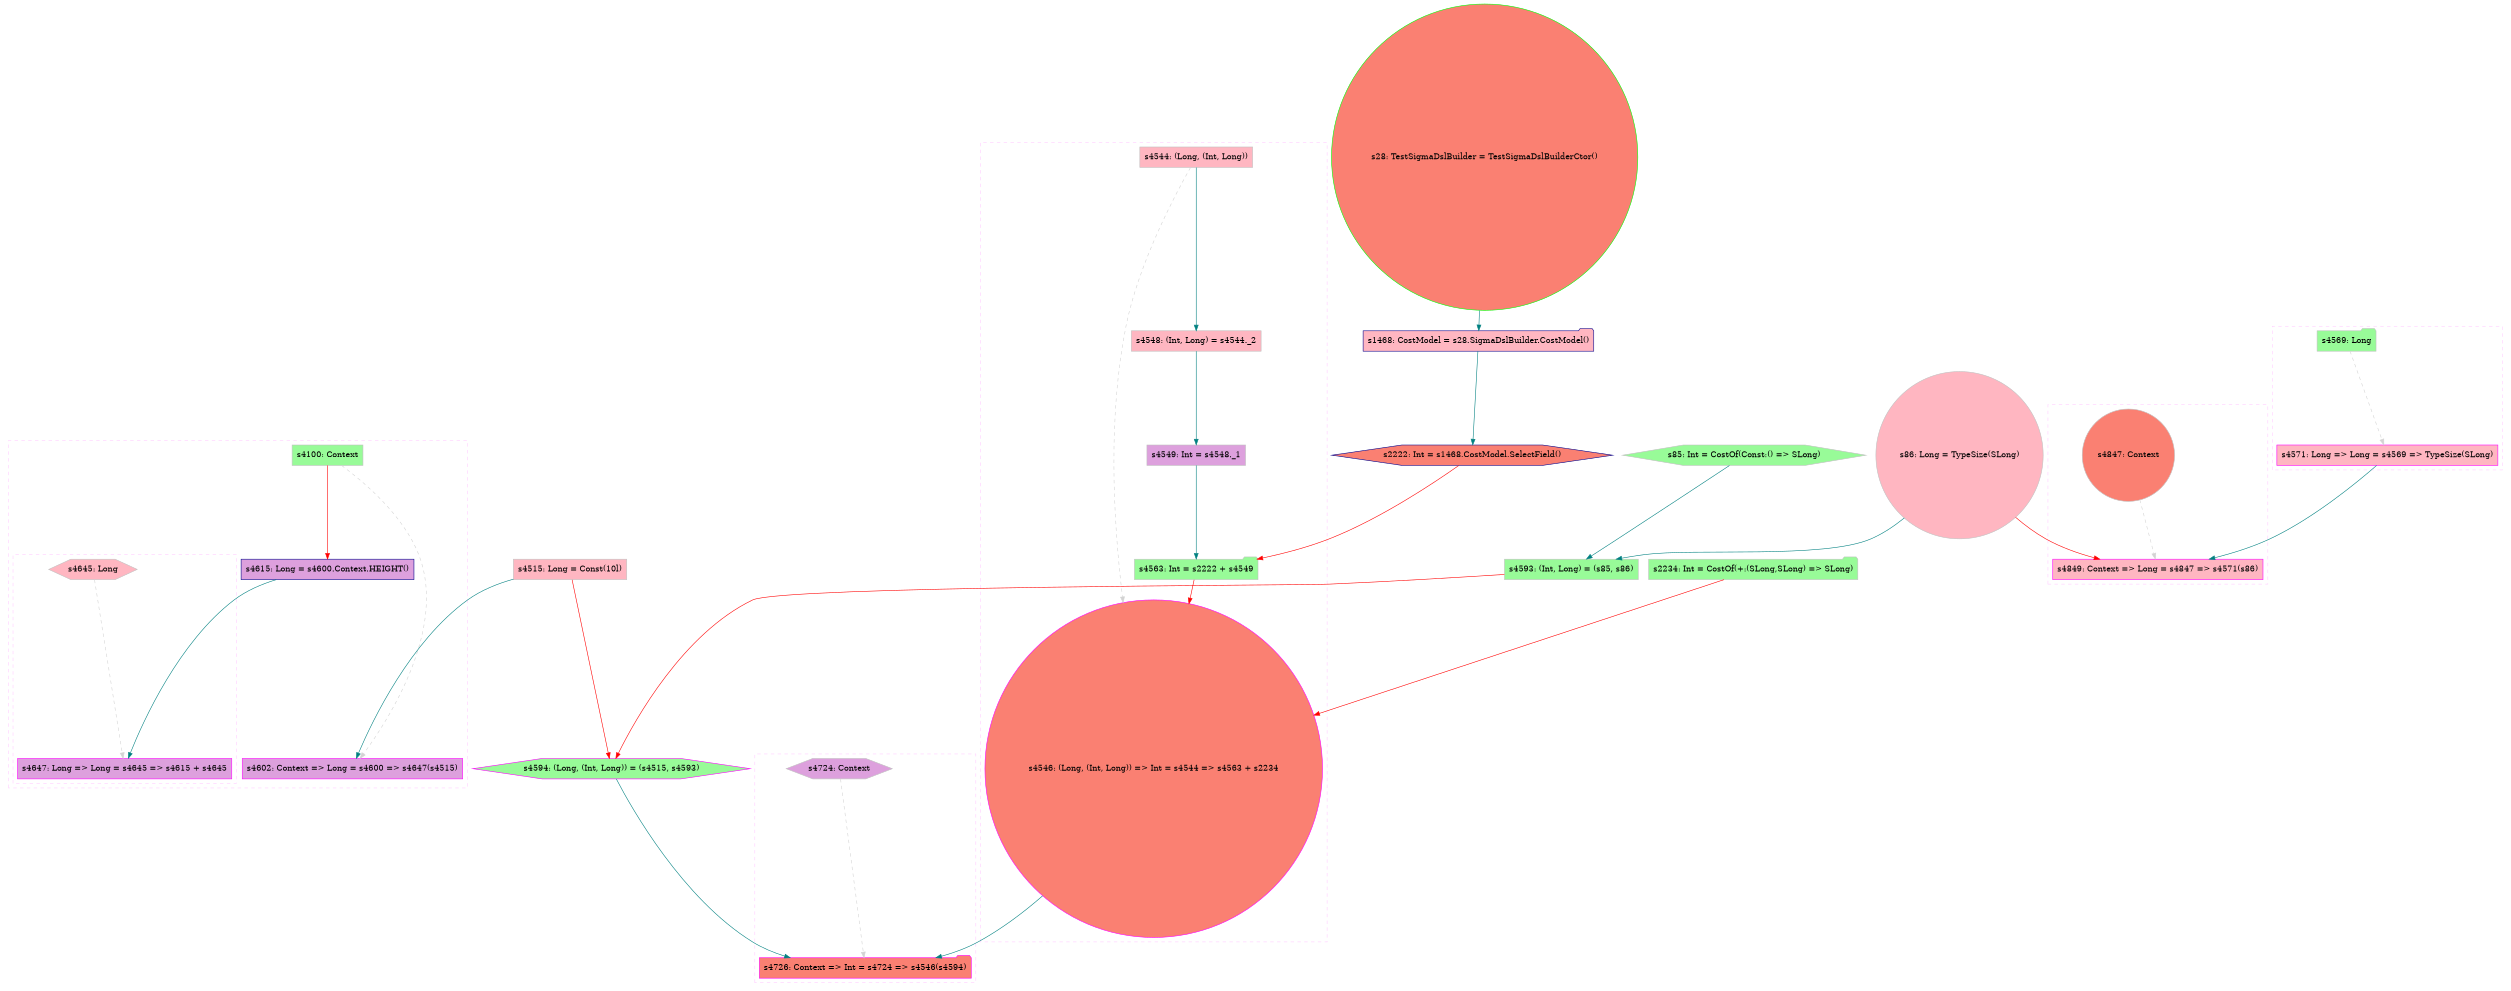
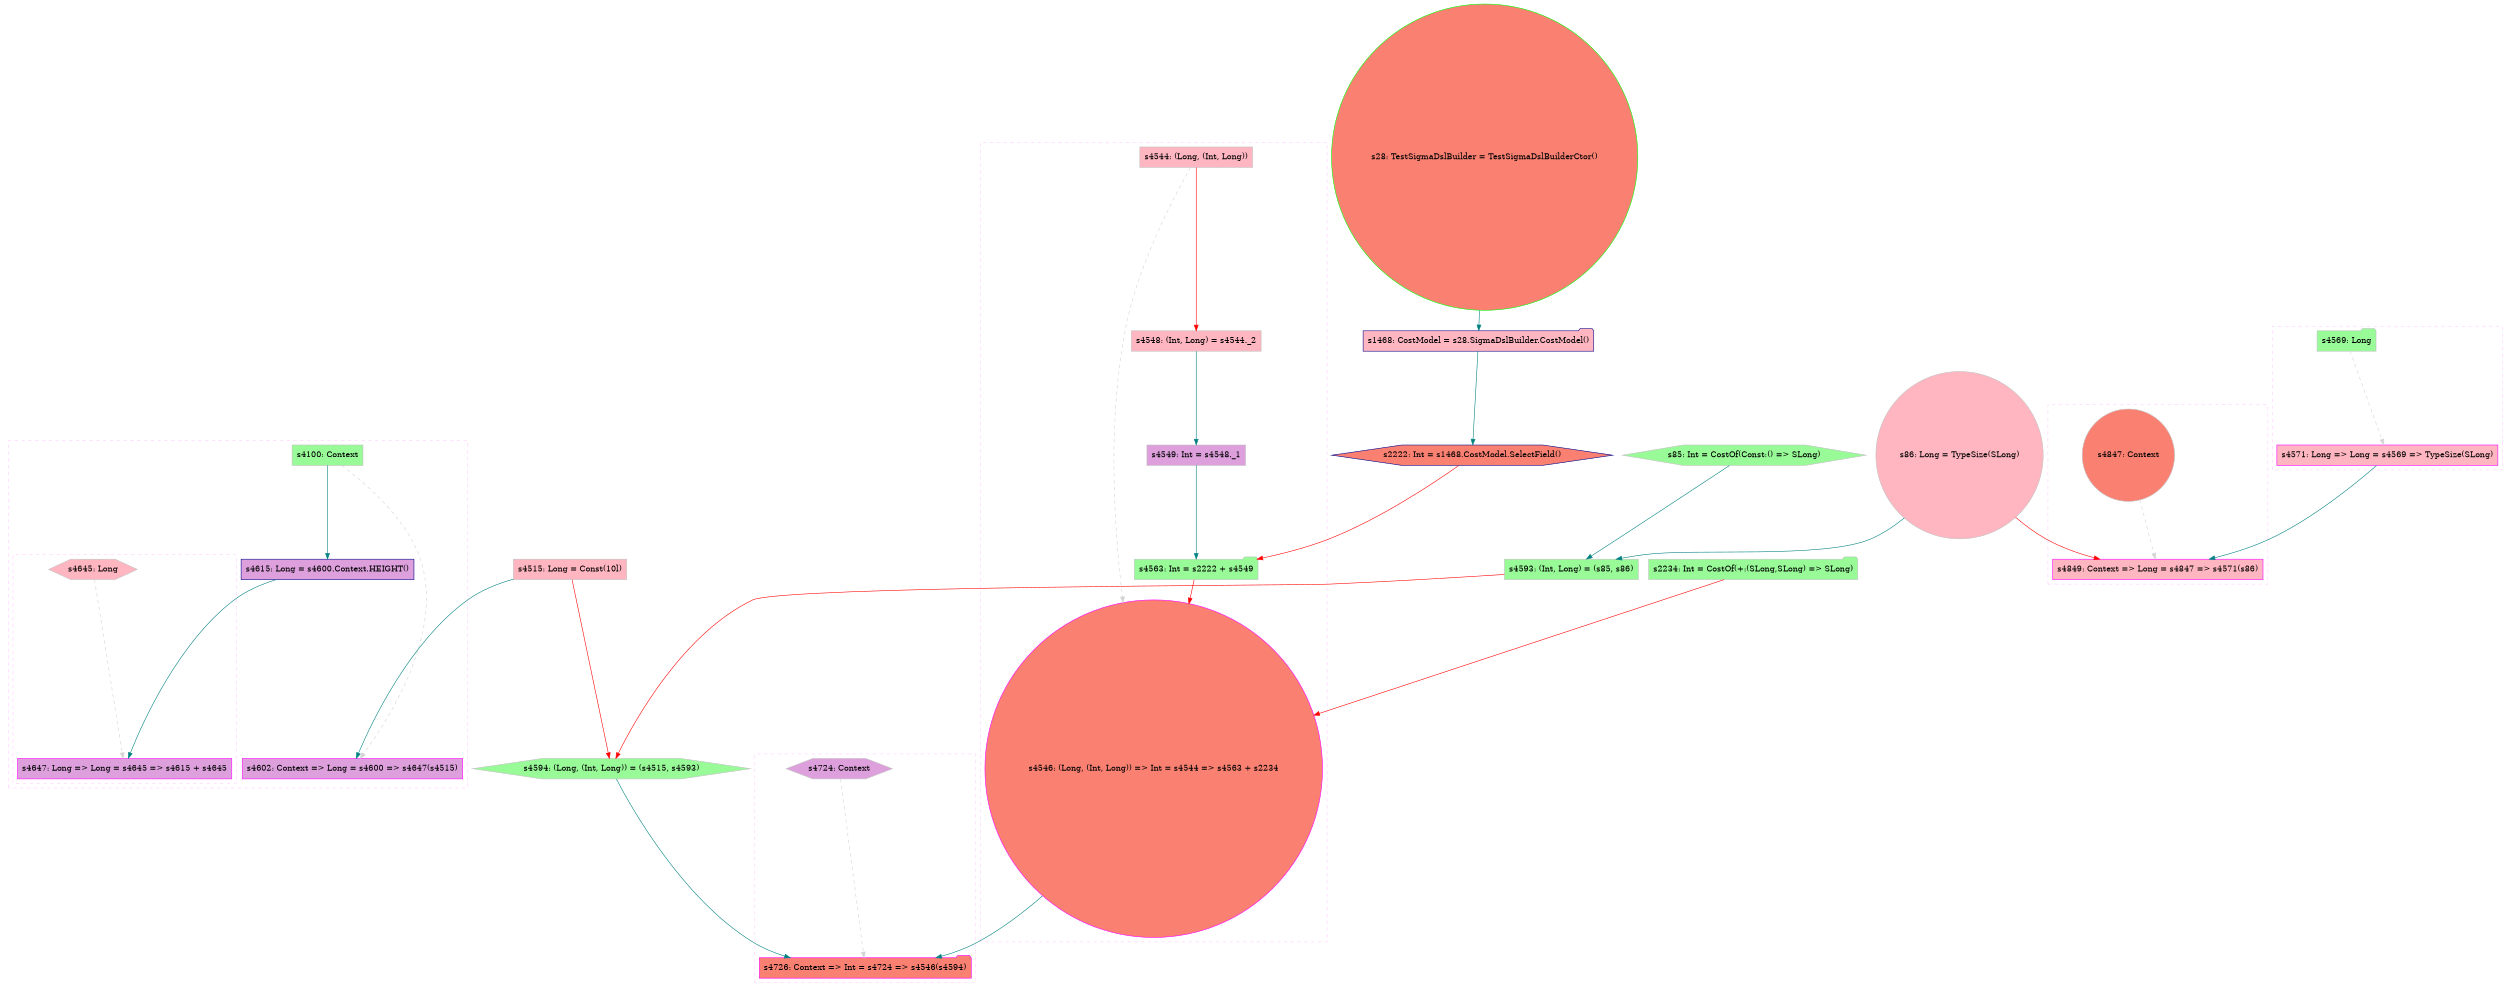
edge "s4544: (Long, (Int, Long))" -> "s4548: (Int, Long) = s4544._2": color teal -> red
edge "s4100: Context" -> "s4615: Long = s4600.Context.HEIGHT()": color red -> teal
node "s4594: (Long, (Int, Long)) = (s4515, s4593)": color magenta -> gray
